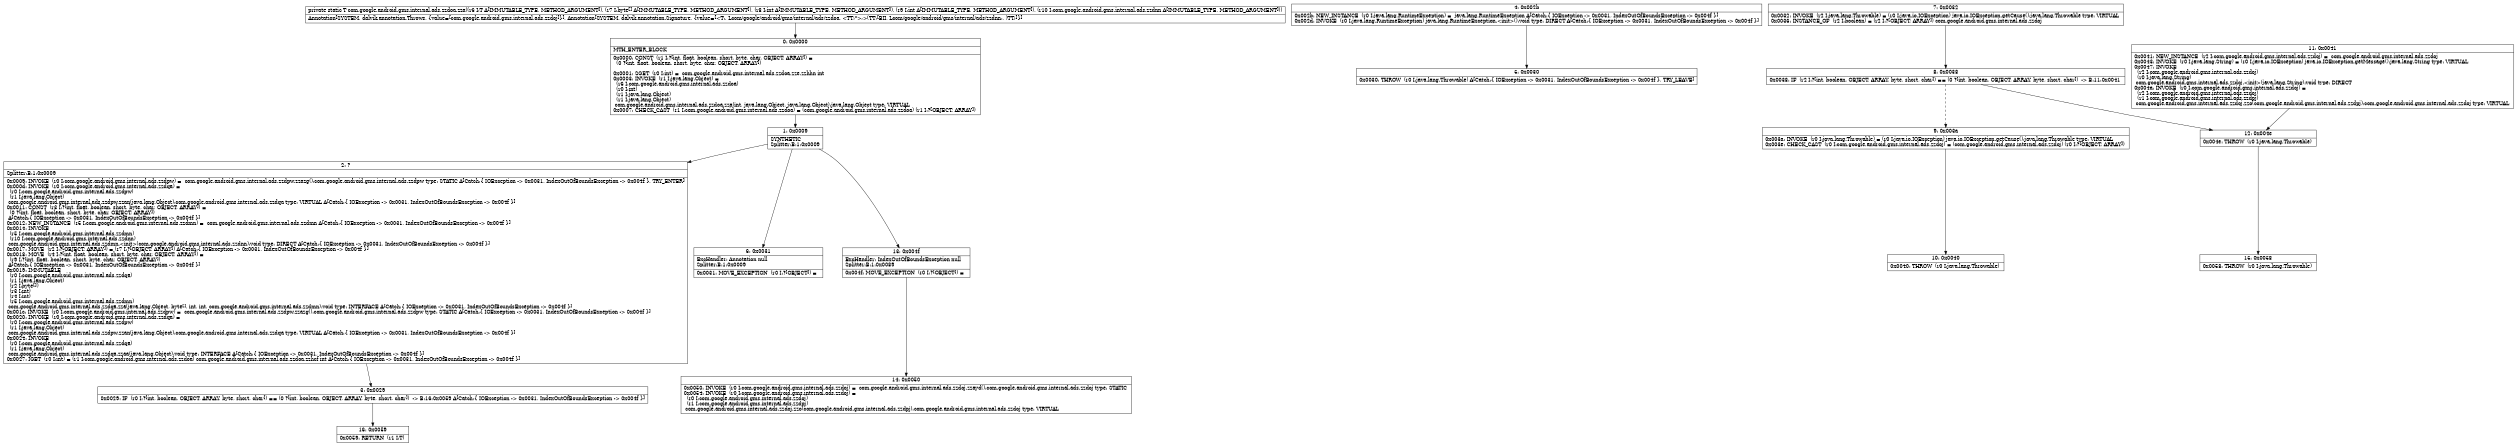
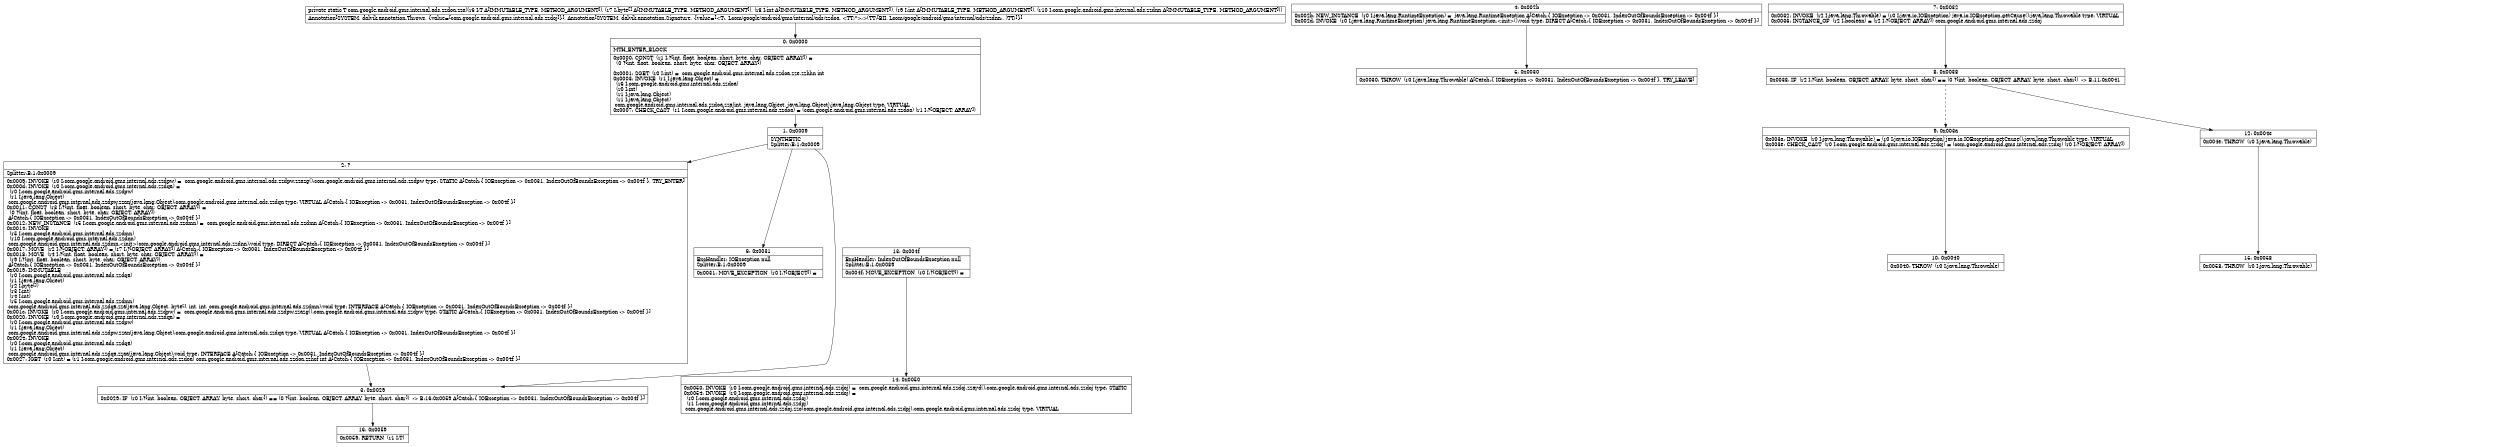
node "11: 0x0041": removed
edge "1: 0x0009" -> "13: 0x004f": now "1: 0x0009" -> "3: 0x0029"
node "6: 0x0031": text "ExcHandler: Annotation null" -> "ExcHandler: IOException null"
